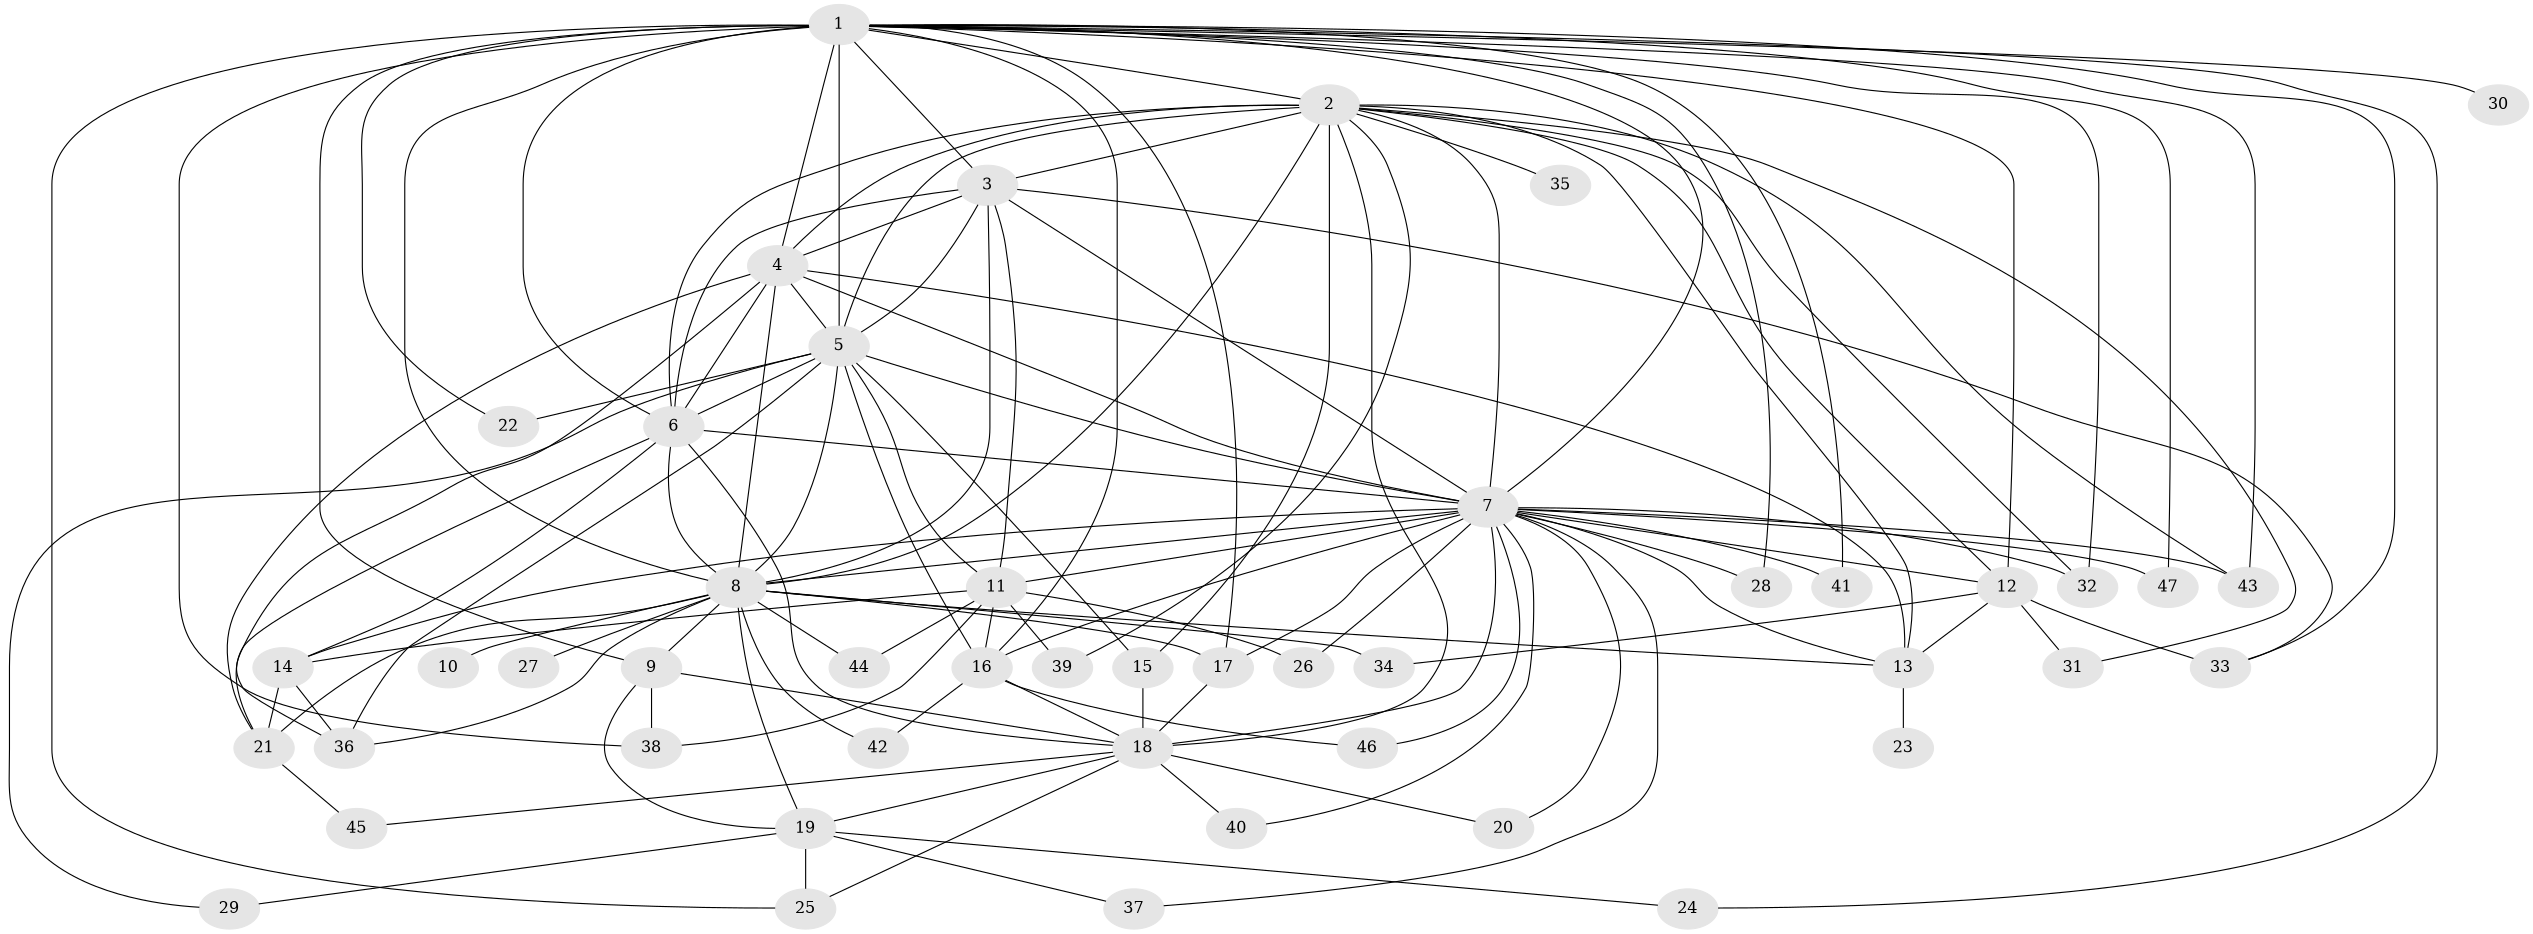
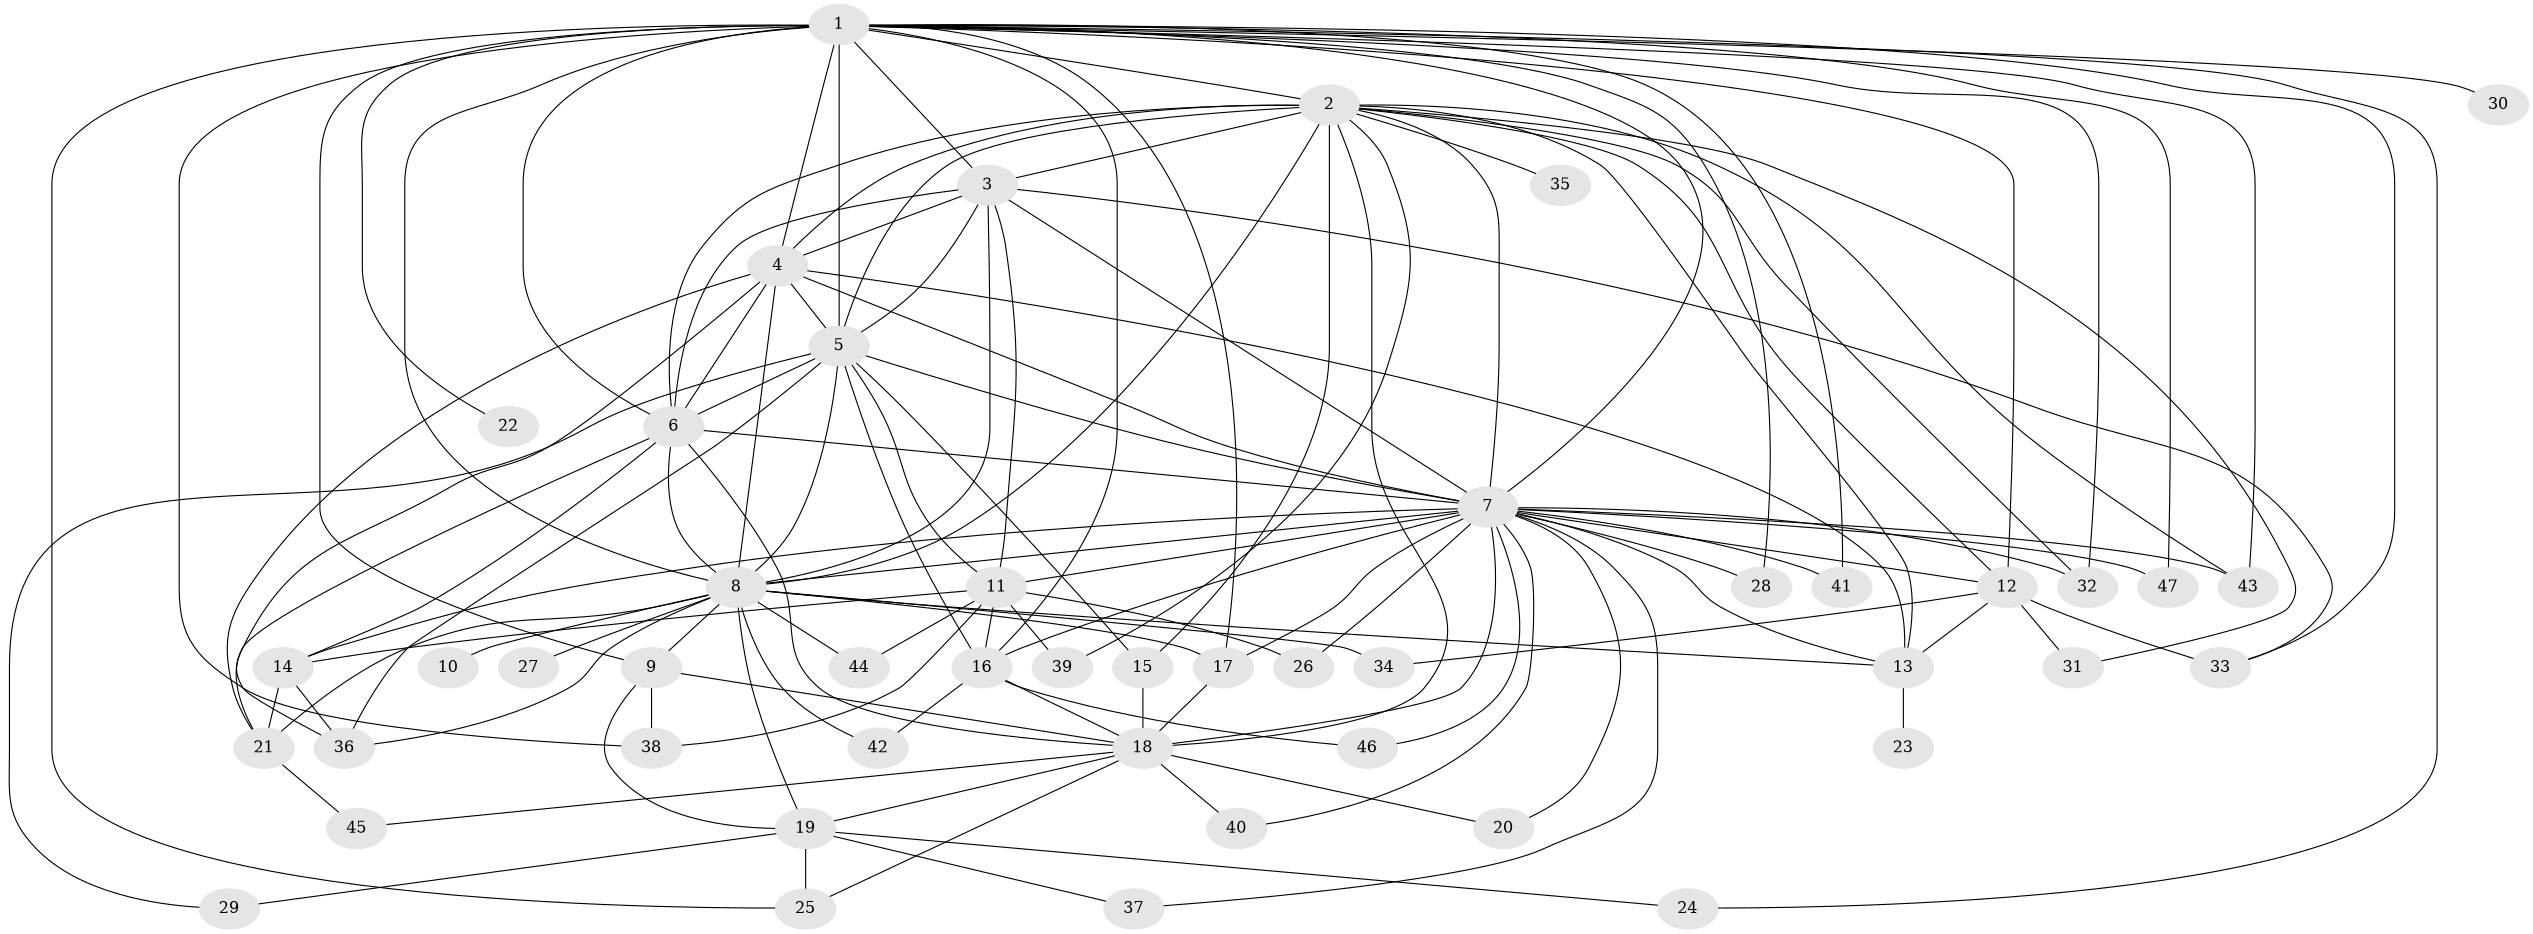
edge "5" -- "22": removed
